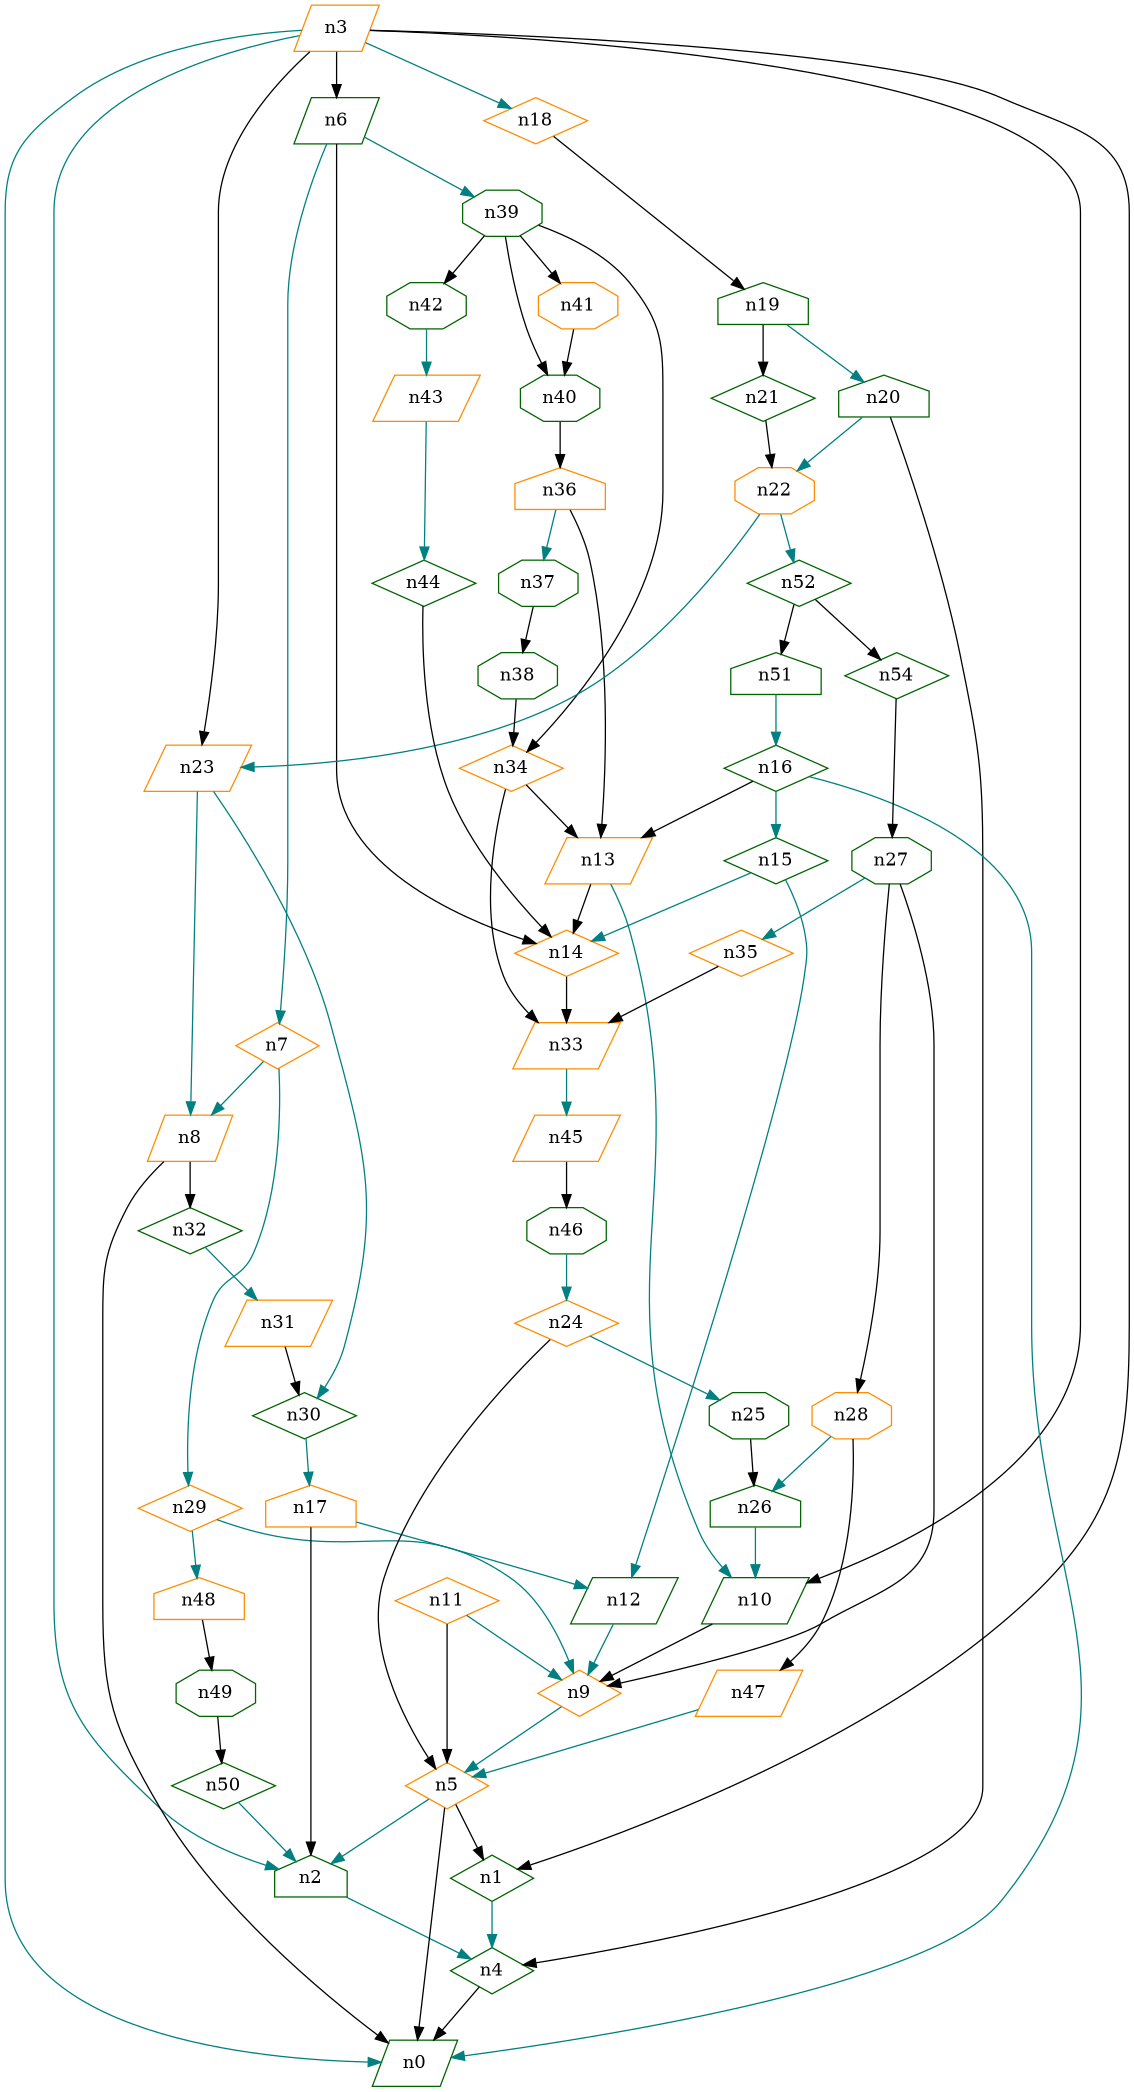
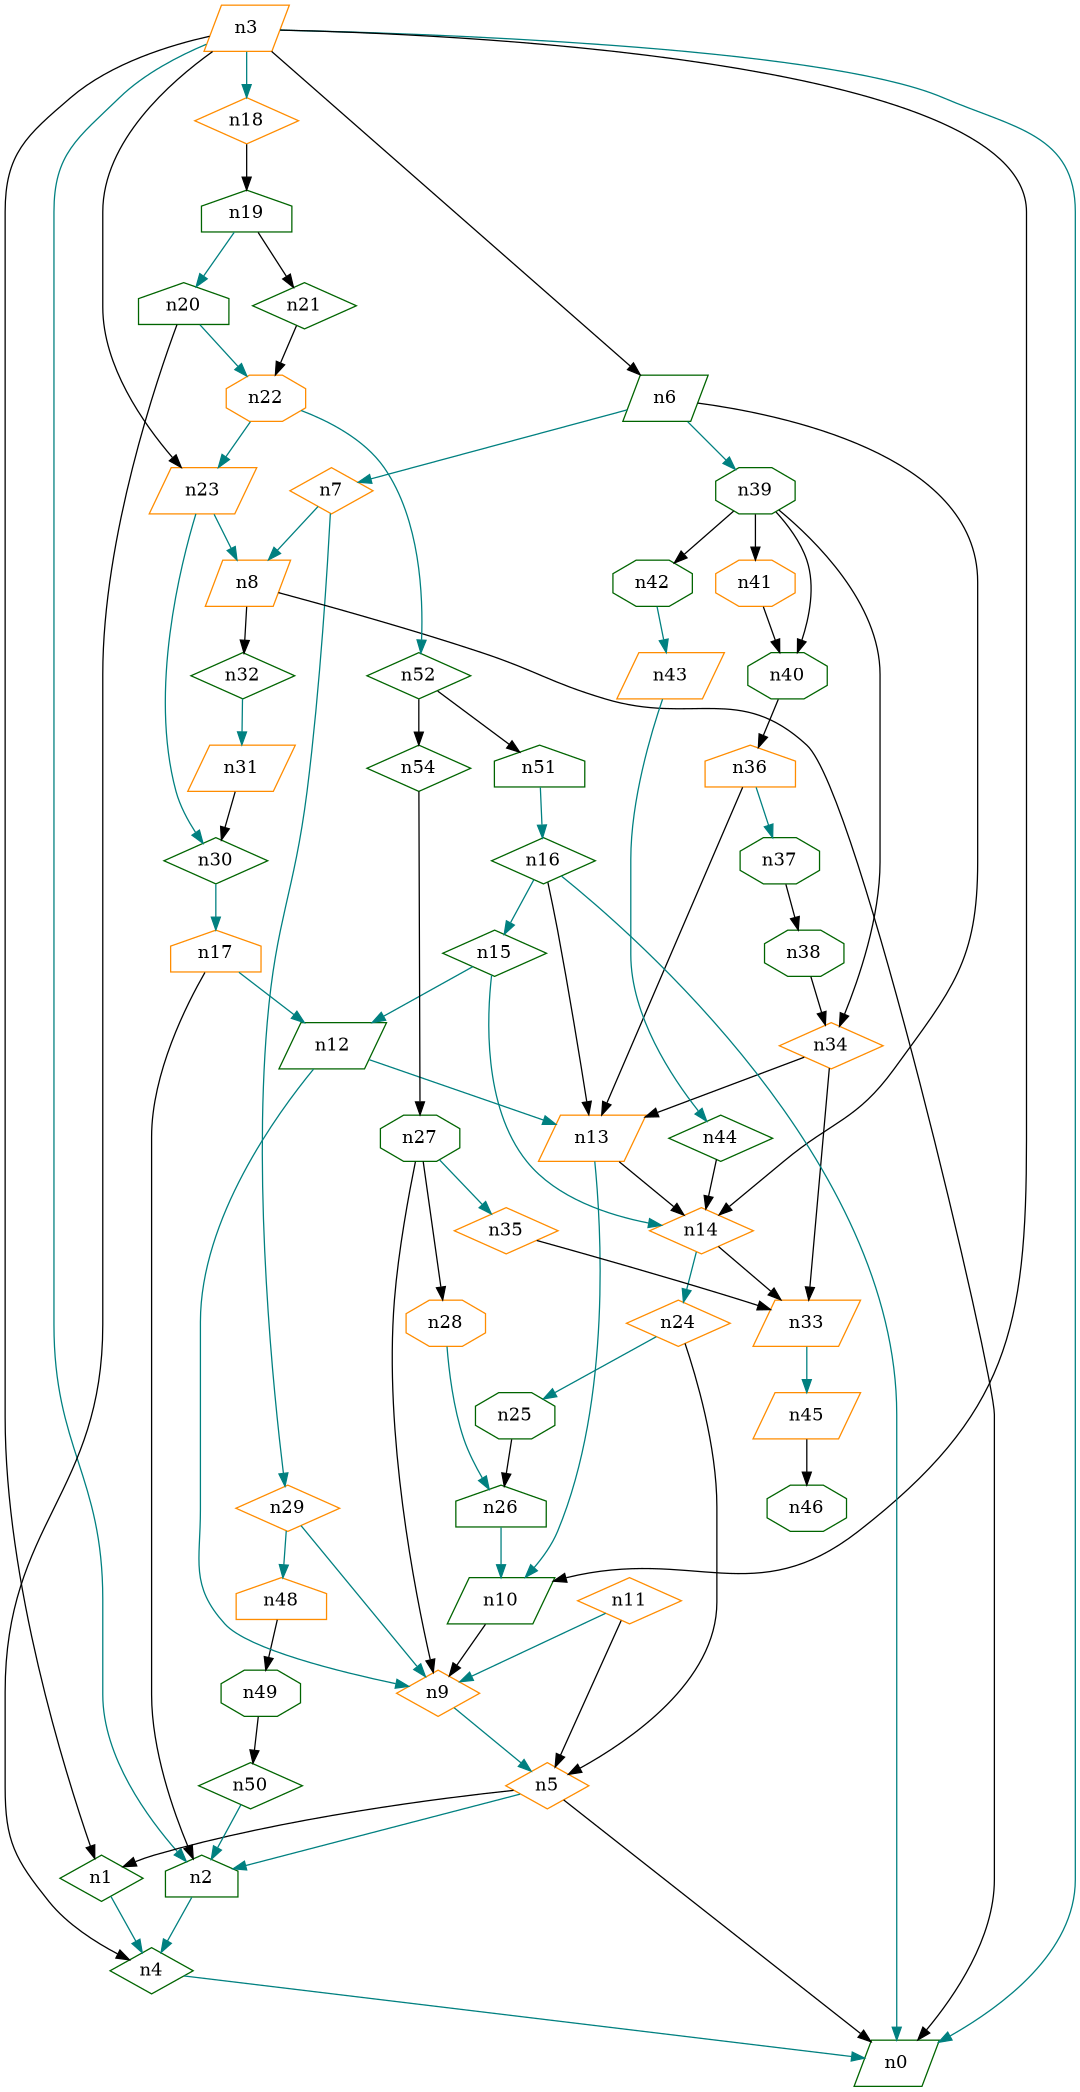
edge "n12" -> "n13": added
edge "n46" -> "n24": now "n14" -> "n24"
node "n47": removed
edge "n4" -> "n0": color black -> teal
